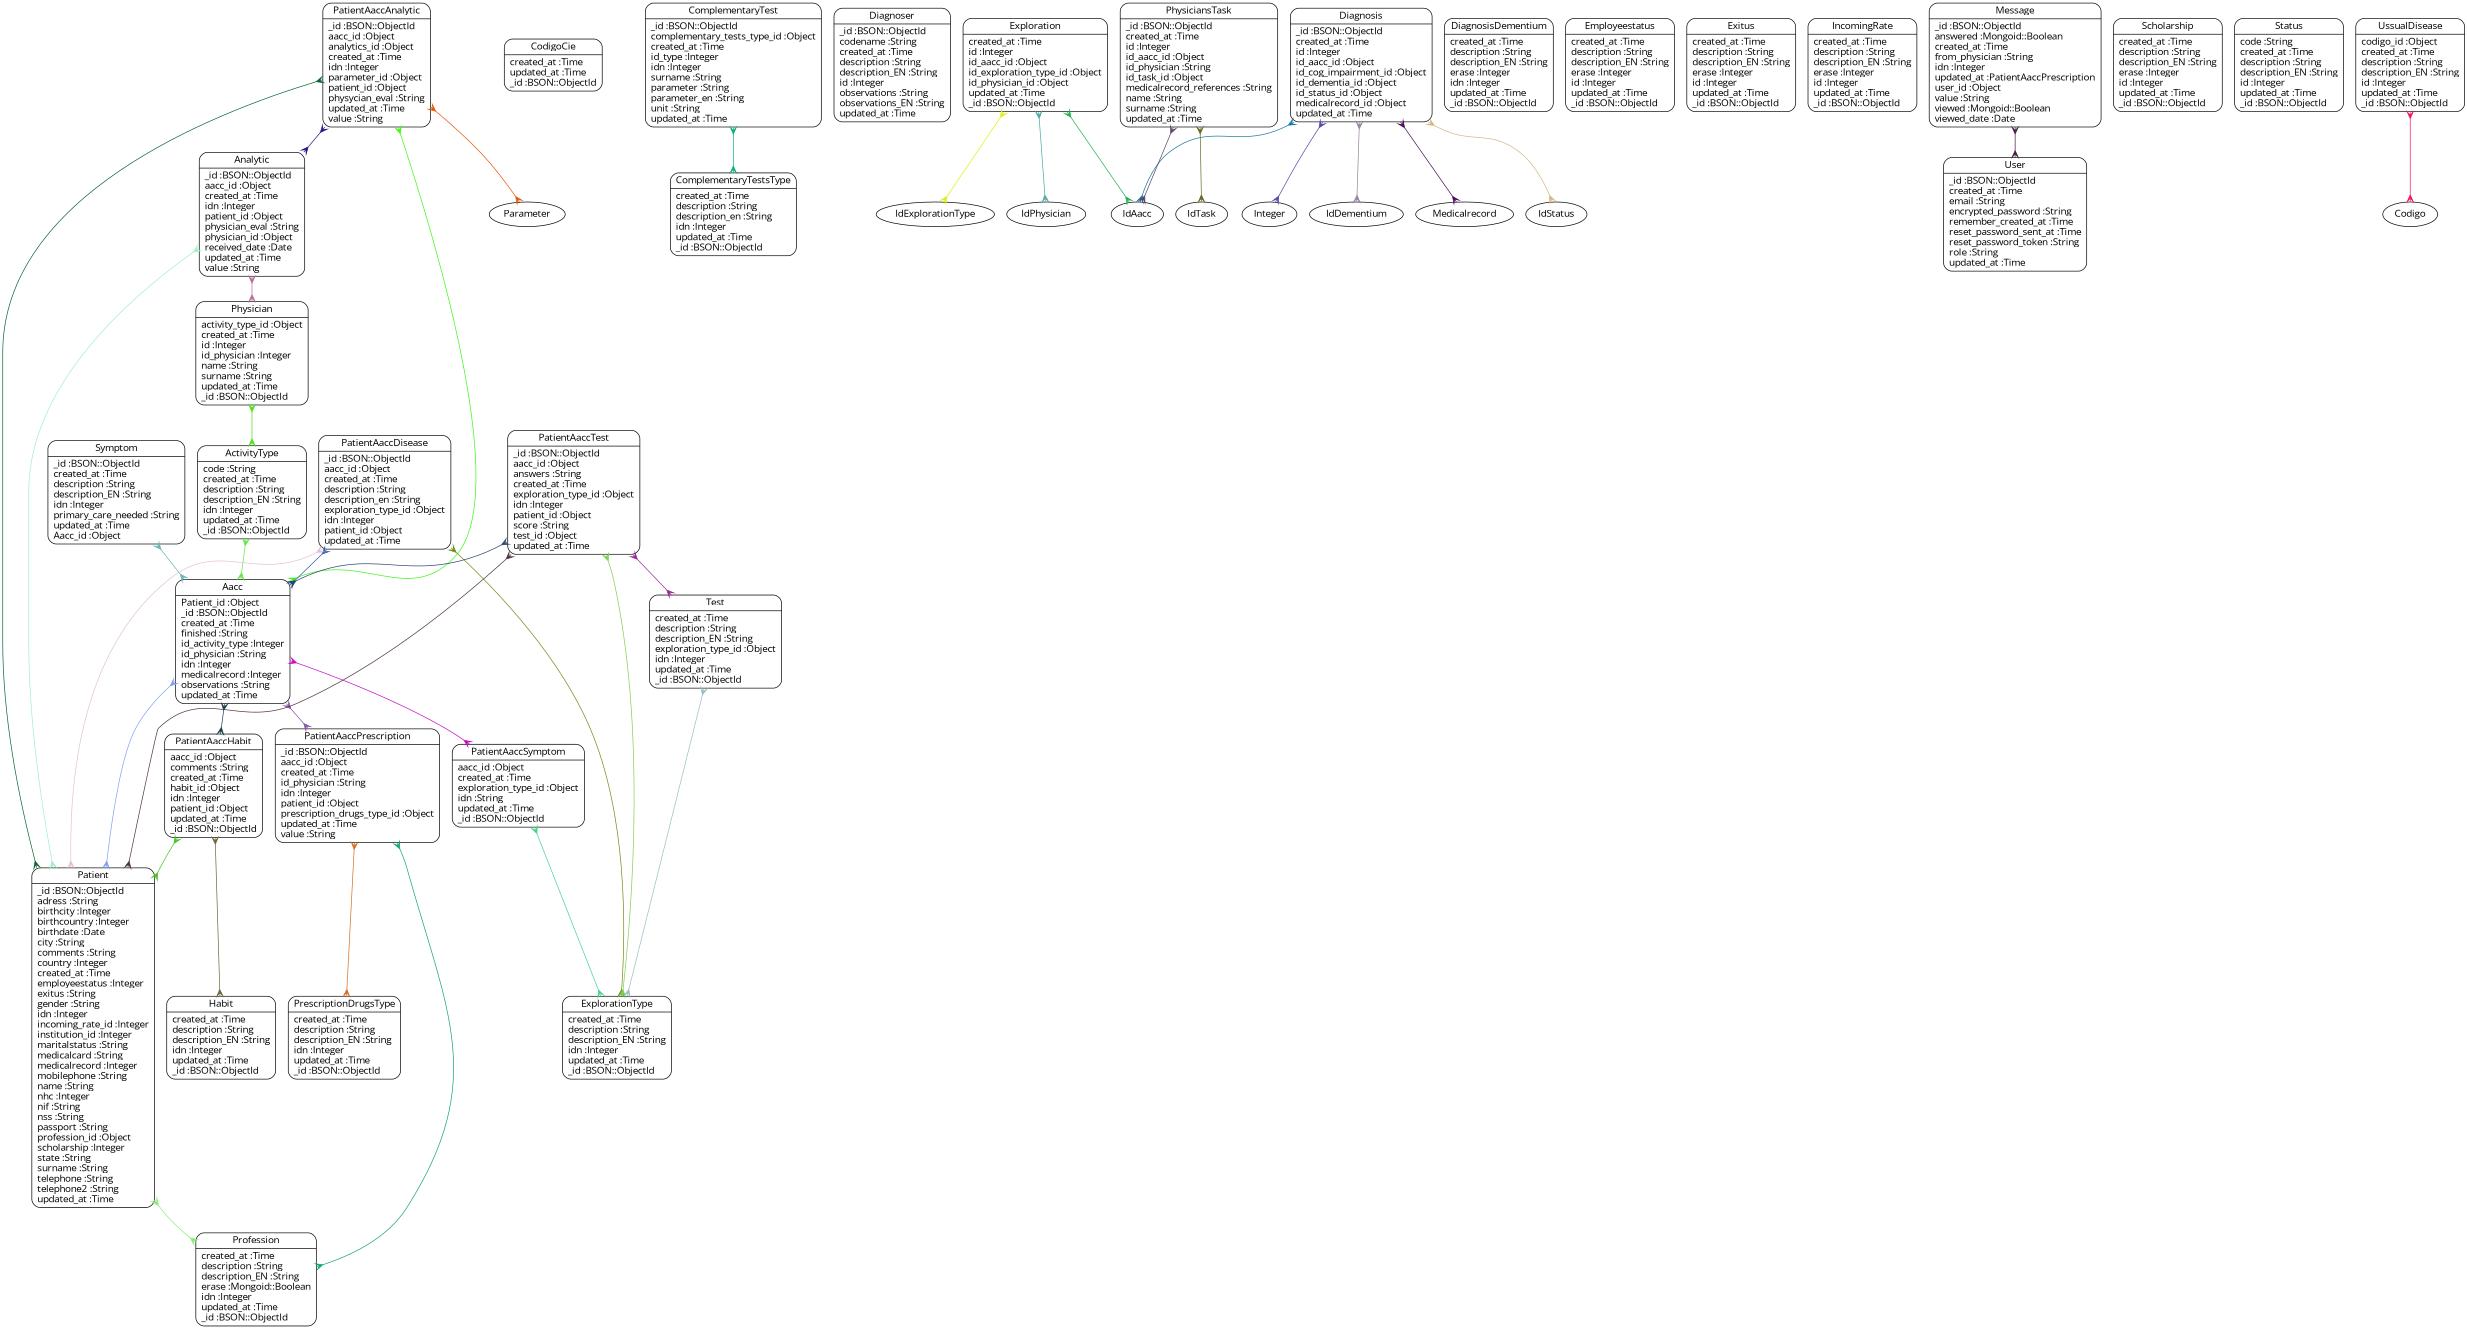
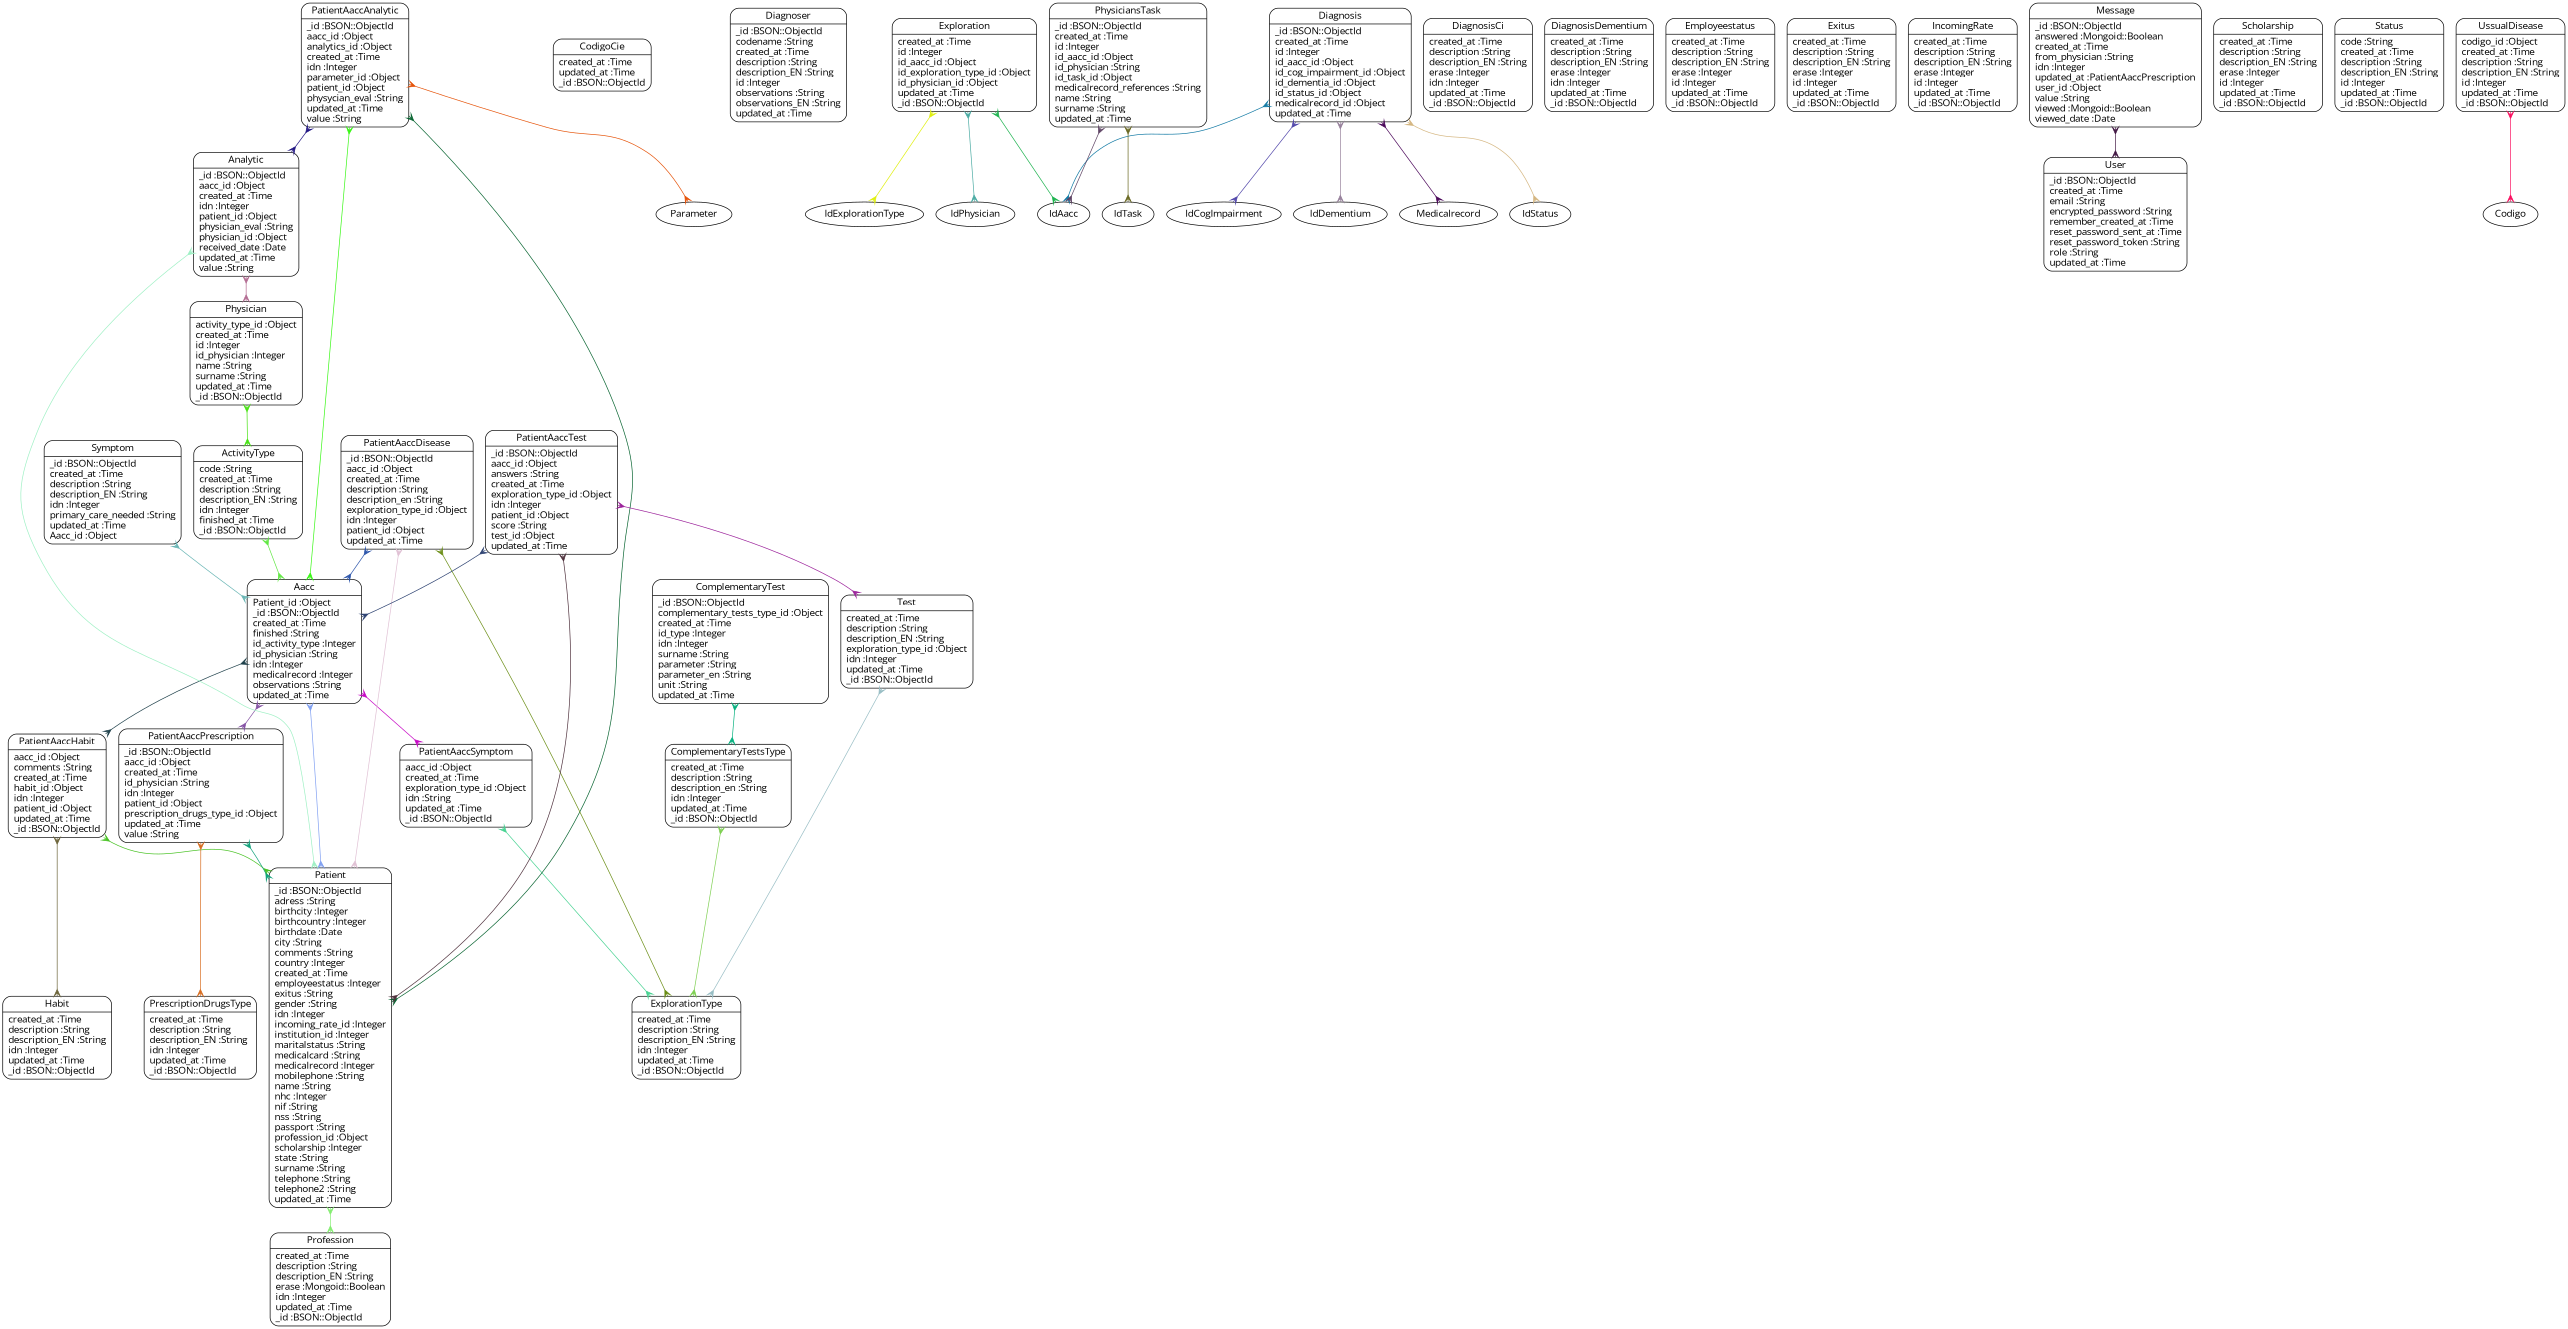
node "DiagnosisCi": added
node "Integer": label "Integer" -> "IdCogImpairment"
node "ActivityType": text "updated_at :Time" -> "finished_at :Time"
edge "PatientAaccTest" -- "ExplorationType": now "ComplementaryTestsType" -- "ExplorationType"
edge "PatientAaccPrescription" -- "Profession": now "PatientAaccPrescription" -- "Patient"
